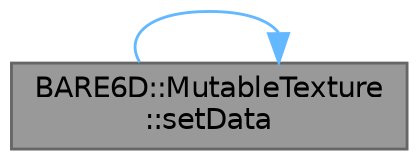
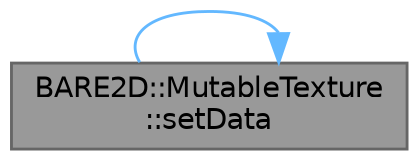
node "BARE6D::MutableTexture ::setData": label "BARE6D::MutableTexture ::setData" -> "BARE2D::MutableTexture ::setData"
